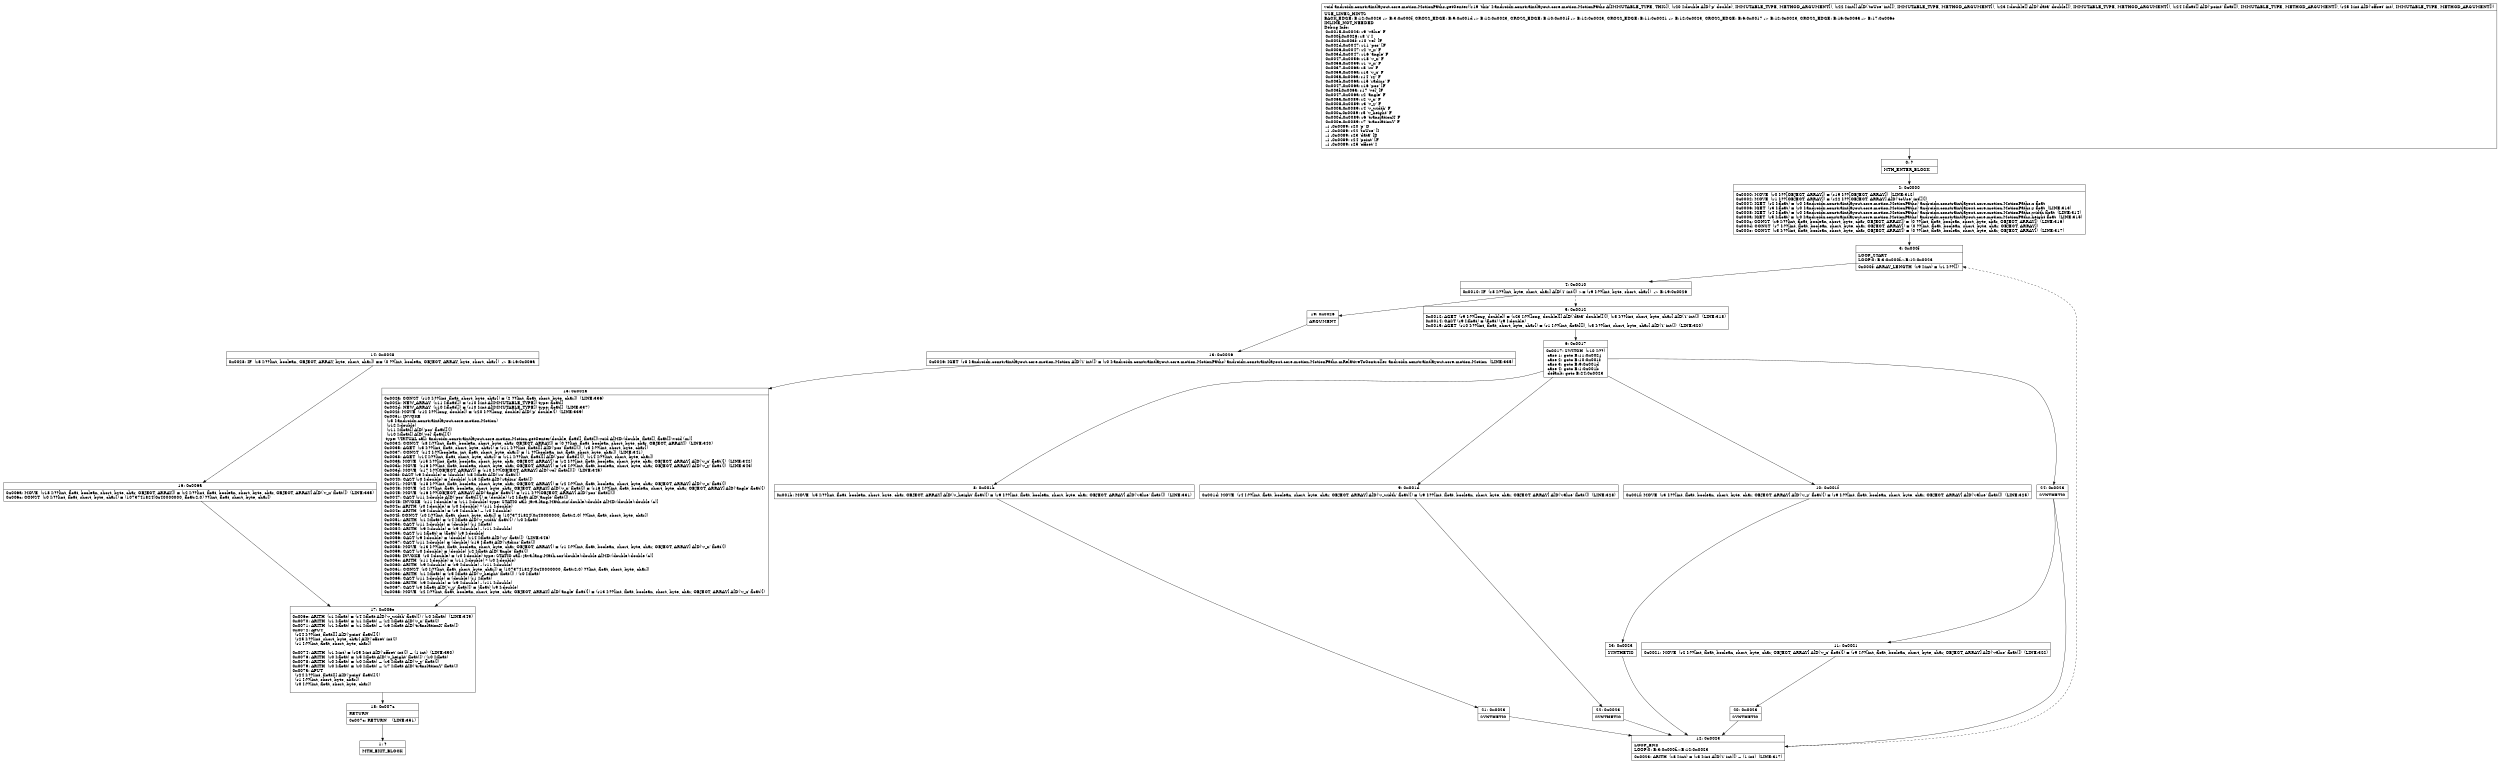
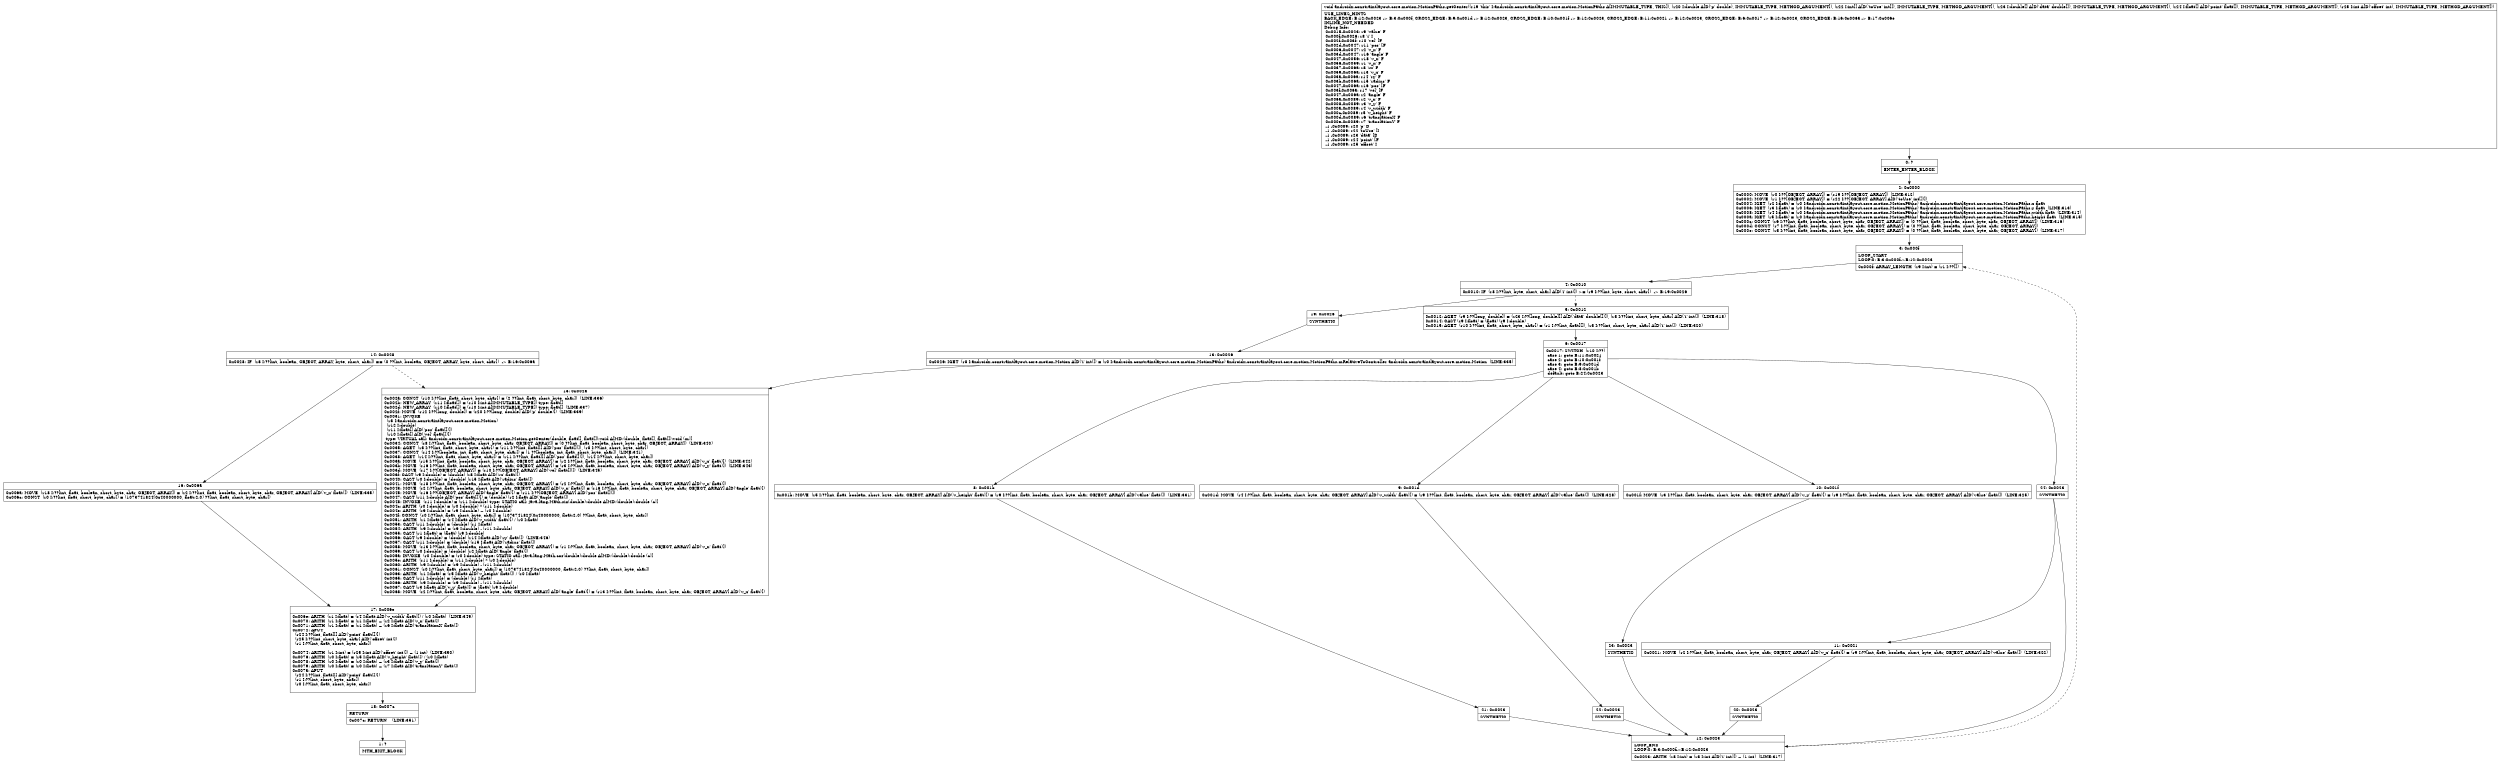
node "0: ?": text "MTH_ENTER_BLOCK" -> "ENTER_ENTER_BLOCK"
node "19: 0x0026": text "ARGUMENT" -> "SYNTHETIC"
node "6: 0x0017": text "case 4: goto B:1:0x001b" -> "case 4: goto B:8:0x001b"
edge "14: 0x0028" -> "15: 0x002a": added
